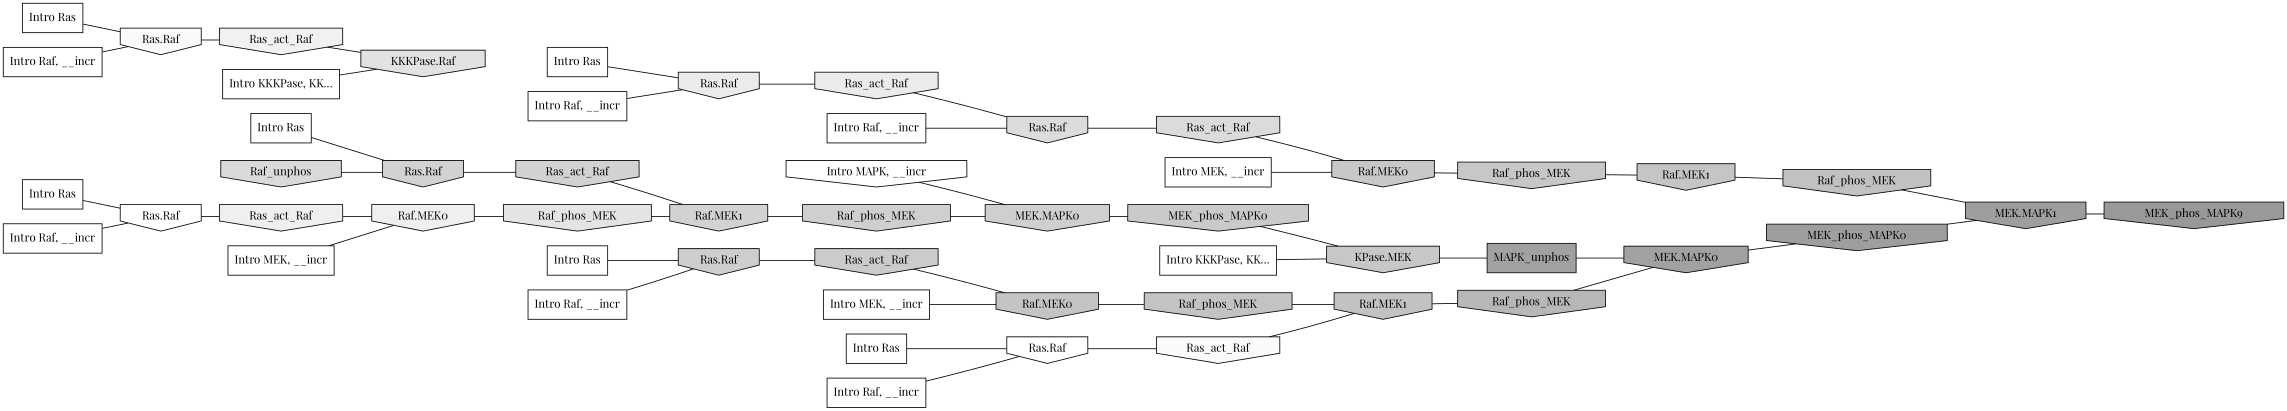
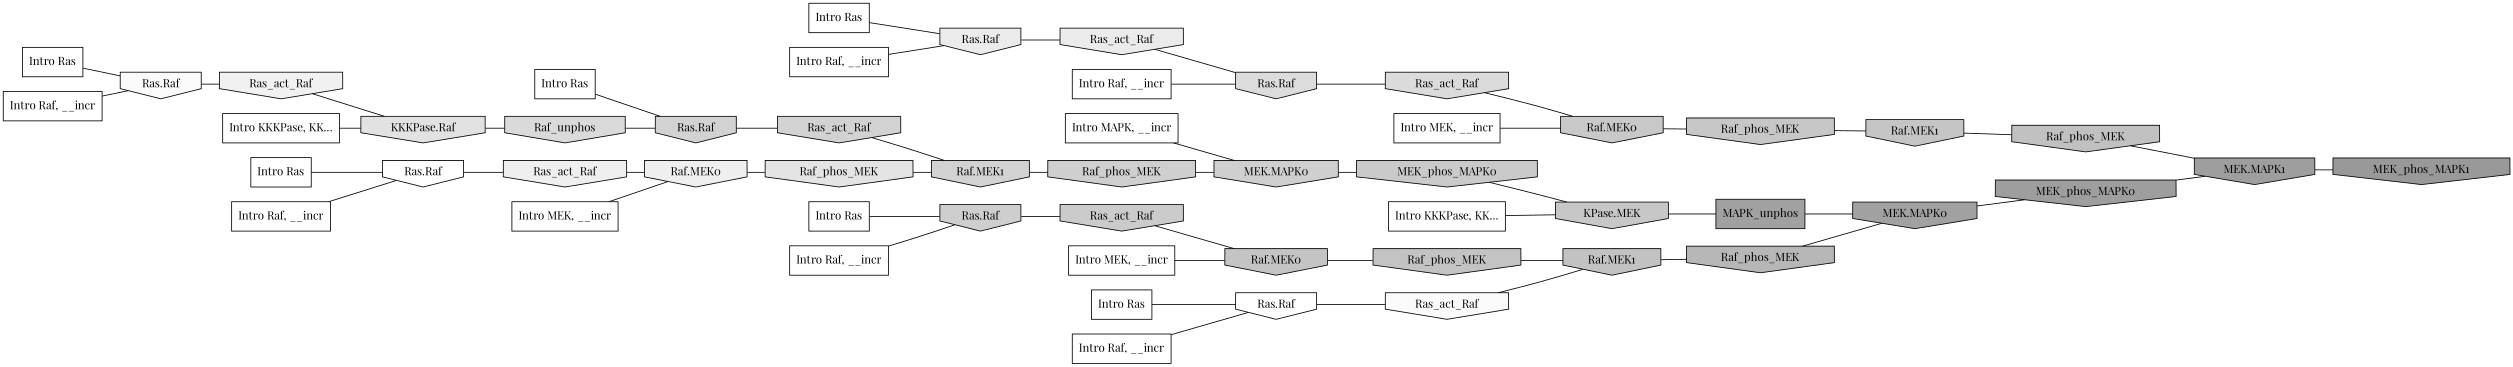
edge "KKKPase.Raf" -- "Raf_unphos": added
node "Intro MAPK, __incr": shape invhouse -> box
node "MEK_phos_MAPK9": label "MEK_phos_MAPK9" -> "MEK_phos_MAPK1"
